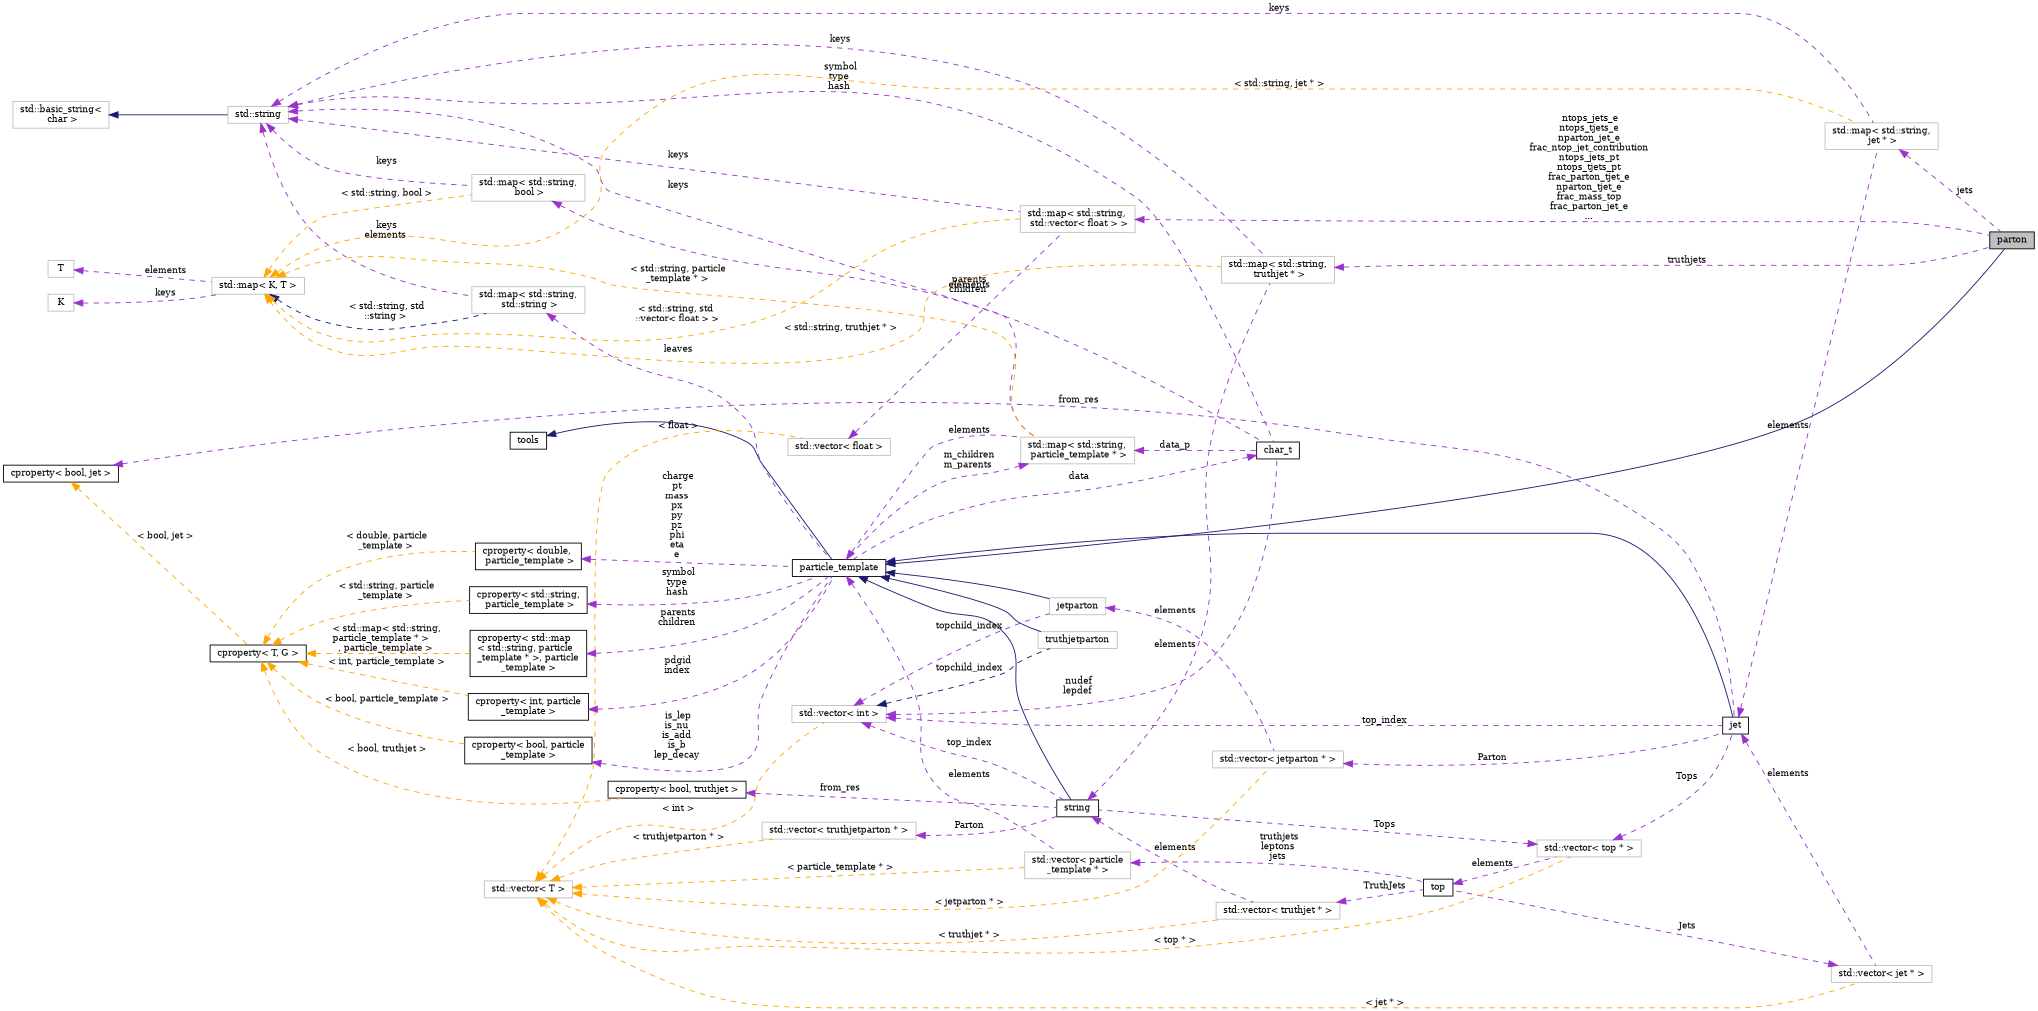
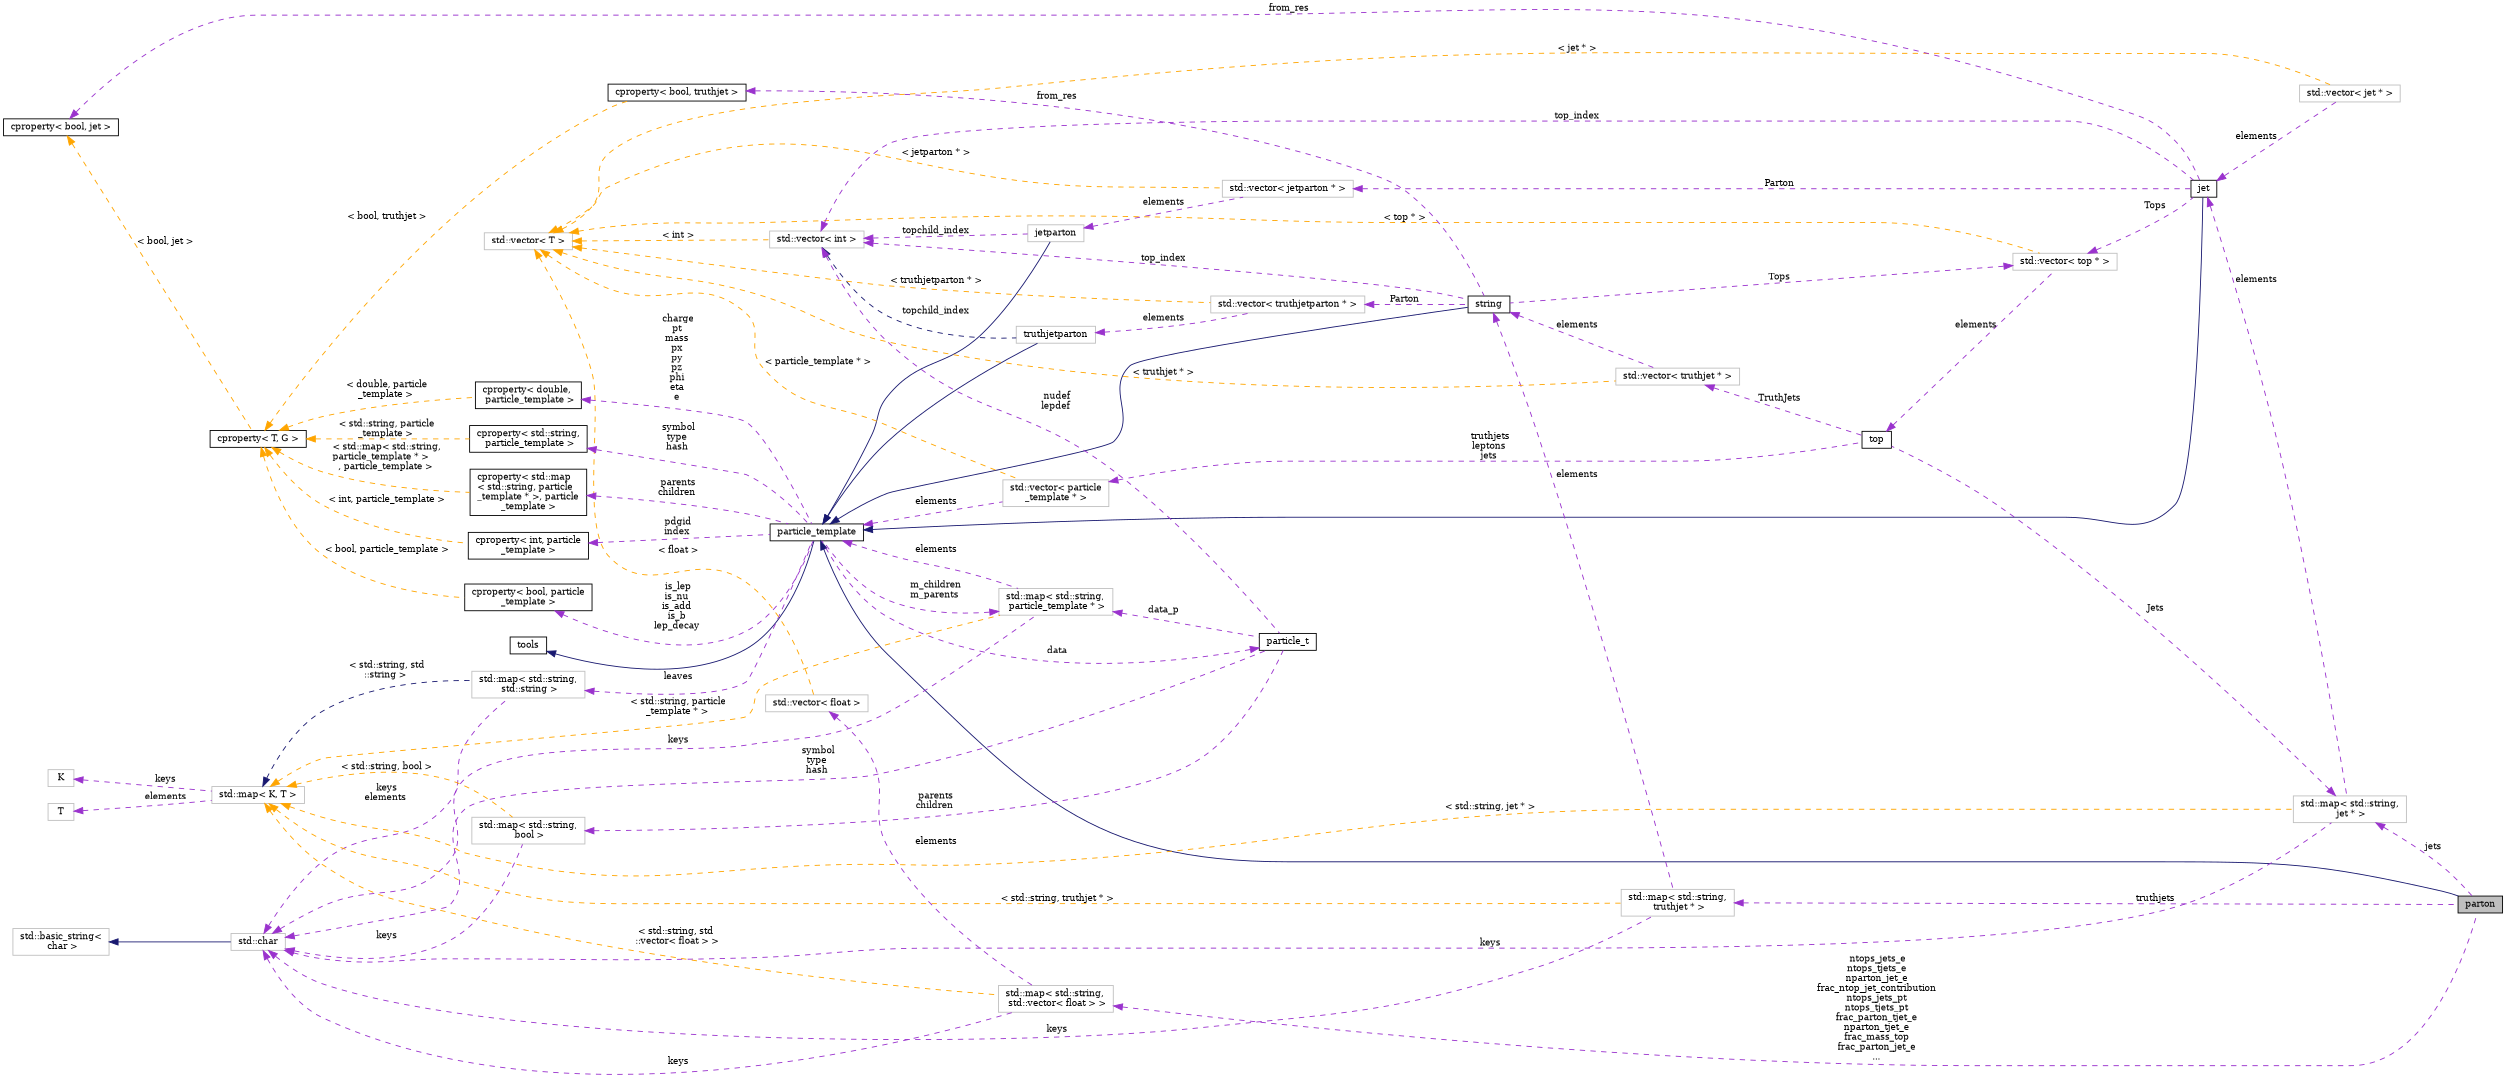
node "std::string": label "std::string" -> "std::char"
edge "std::vector< truthjetparton * >" -> "truthjetparton": added, label "elements"
node "char_t": label "char_t" -> "particle_t"
edge "top" -> "std::vector< jet * >": now "top" -> "std::map< std::string, jet * >"
